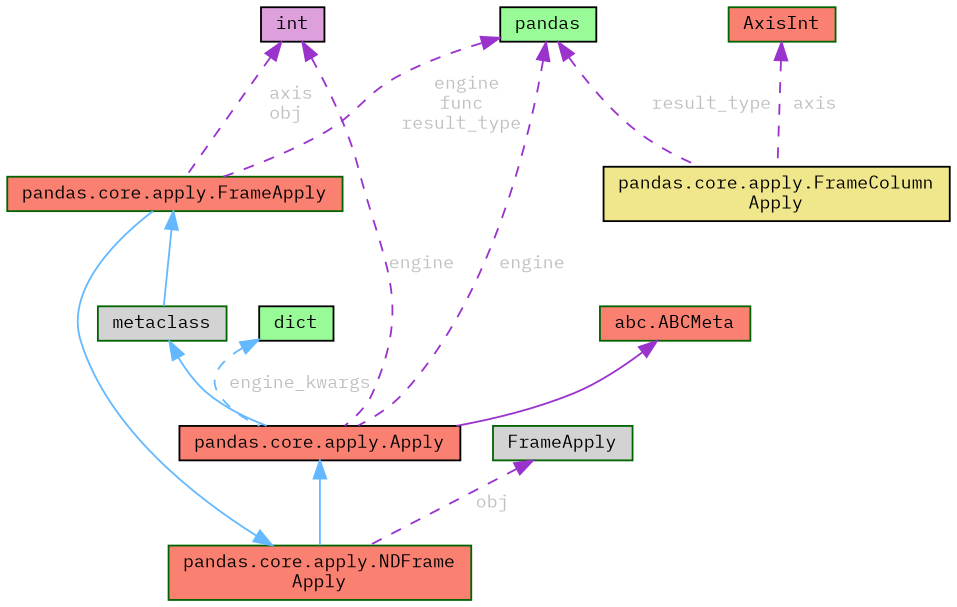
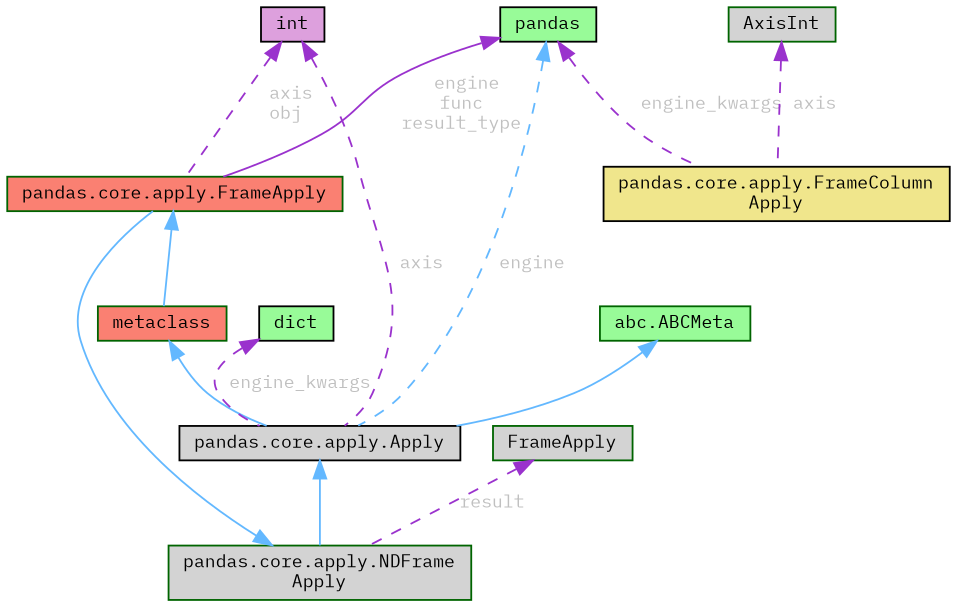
node "AxisInt": fillcolor salmon -> lightgrey
edge "pandas.core.apply.FrameColumn Apply" -> "pandas": label " result_type" -> " engine_kwargs"
edge "pandas.core.apply.FrameApply" -> "pandas": style dashed -> solid
edge "pandas.core.apply.Apply" -> "pandas": color darkorchid3 -> steelblue1
edge "pandas.core.apply.Apply" -> "int": label " engine" -> " axis"
node "metaclass": fillcolor lightgrey -> salmon
node "abc.ABCMeta": fillcolor salmon -> palegreen
edge "pandas.core.apply.Apply" -> "dict": color steelblue1 -> darkorchid3
edge "pandas.core.apply.Apply" -> "abc.ABCMeta": color darkorchid3 -> steelblue1
node "pandas.core.apply.Apply": fillcolor salmon -> lightgrey
edge "pandas.core.apply.NDFrame Apply" -> "FrameApply": label " obj" -> " result"
node "pandas.core.apply.NDFrame Apply": fillcolor salmon -> lightgrey
